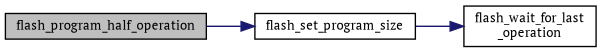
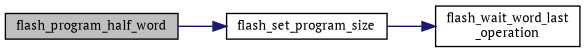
node "flash_program_half_operation": label "flash_program_half_operation" -> "flash_program_half_word"
node "flash_wait_for_last _operation": label "flash_wait_for_last _operation" -> "flash_wait_word_last _operation"
